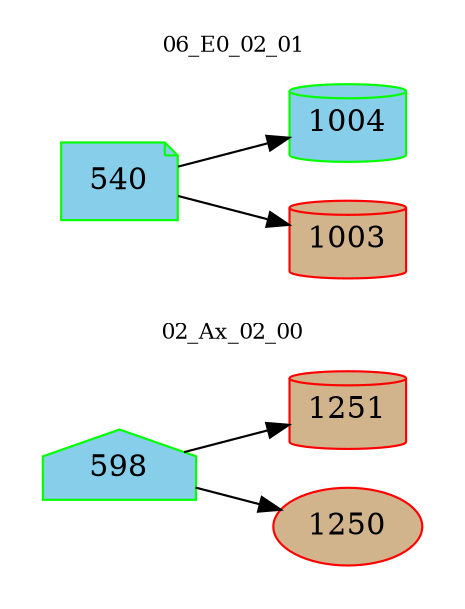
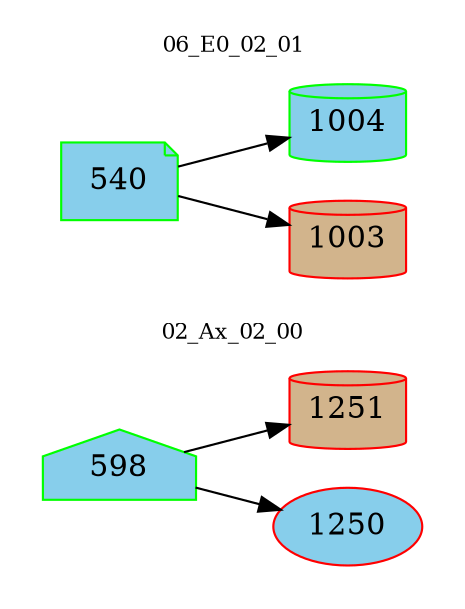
node "1250": fillcolor tan -> skyblue
